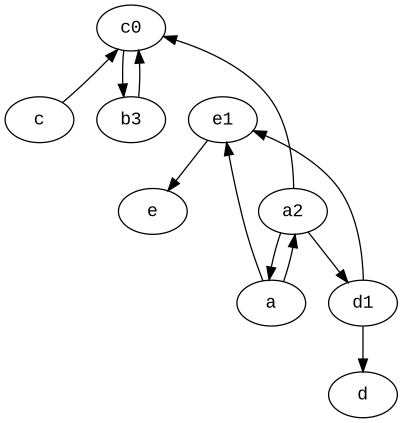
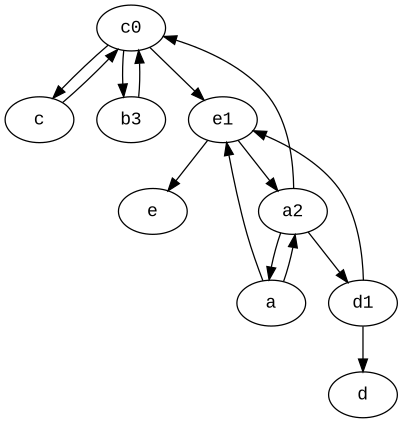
edge "c0" -> "c": added
edge "c0" -> "e1": added
edge "e1" -> "a2": added
